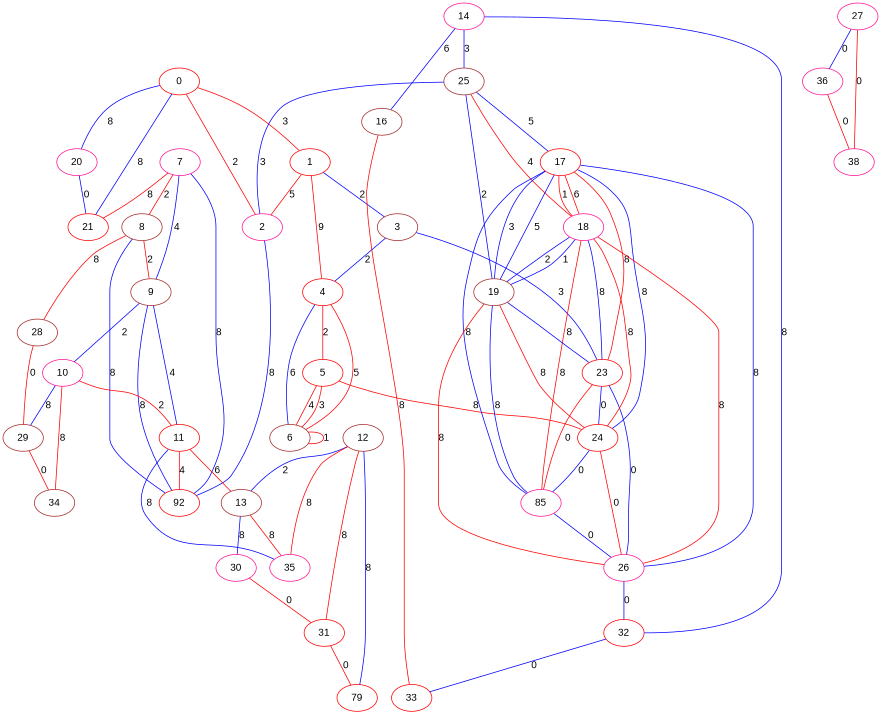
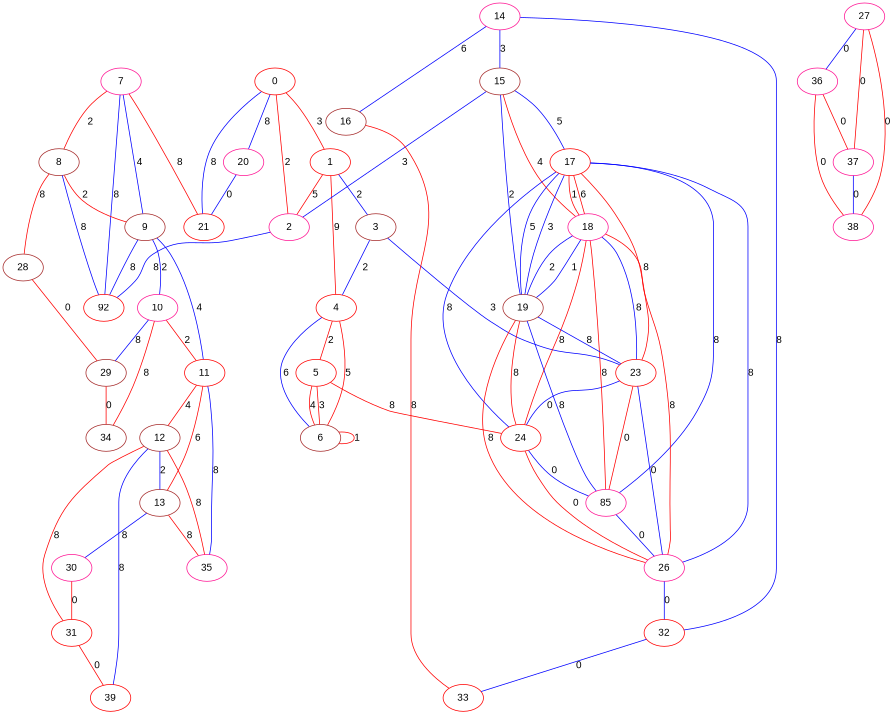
node "25": label "25" -> "15"
node "37": added
edge "11" -- "92": now "11" -- "12"
node "79": label "79" -> "39"
